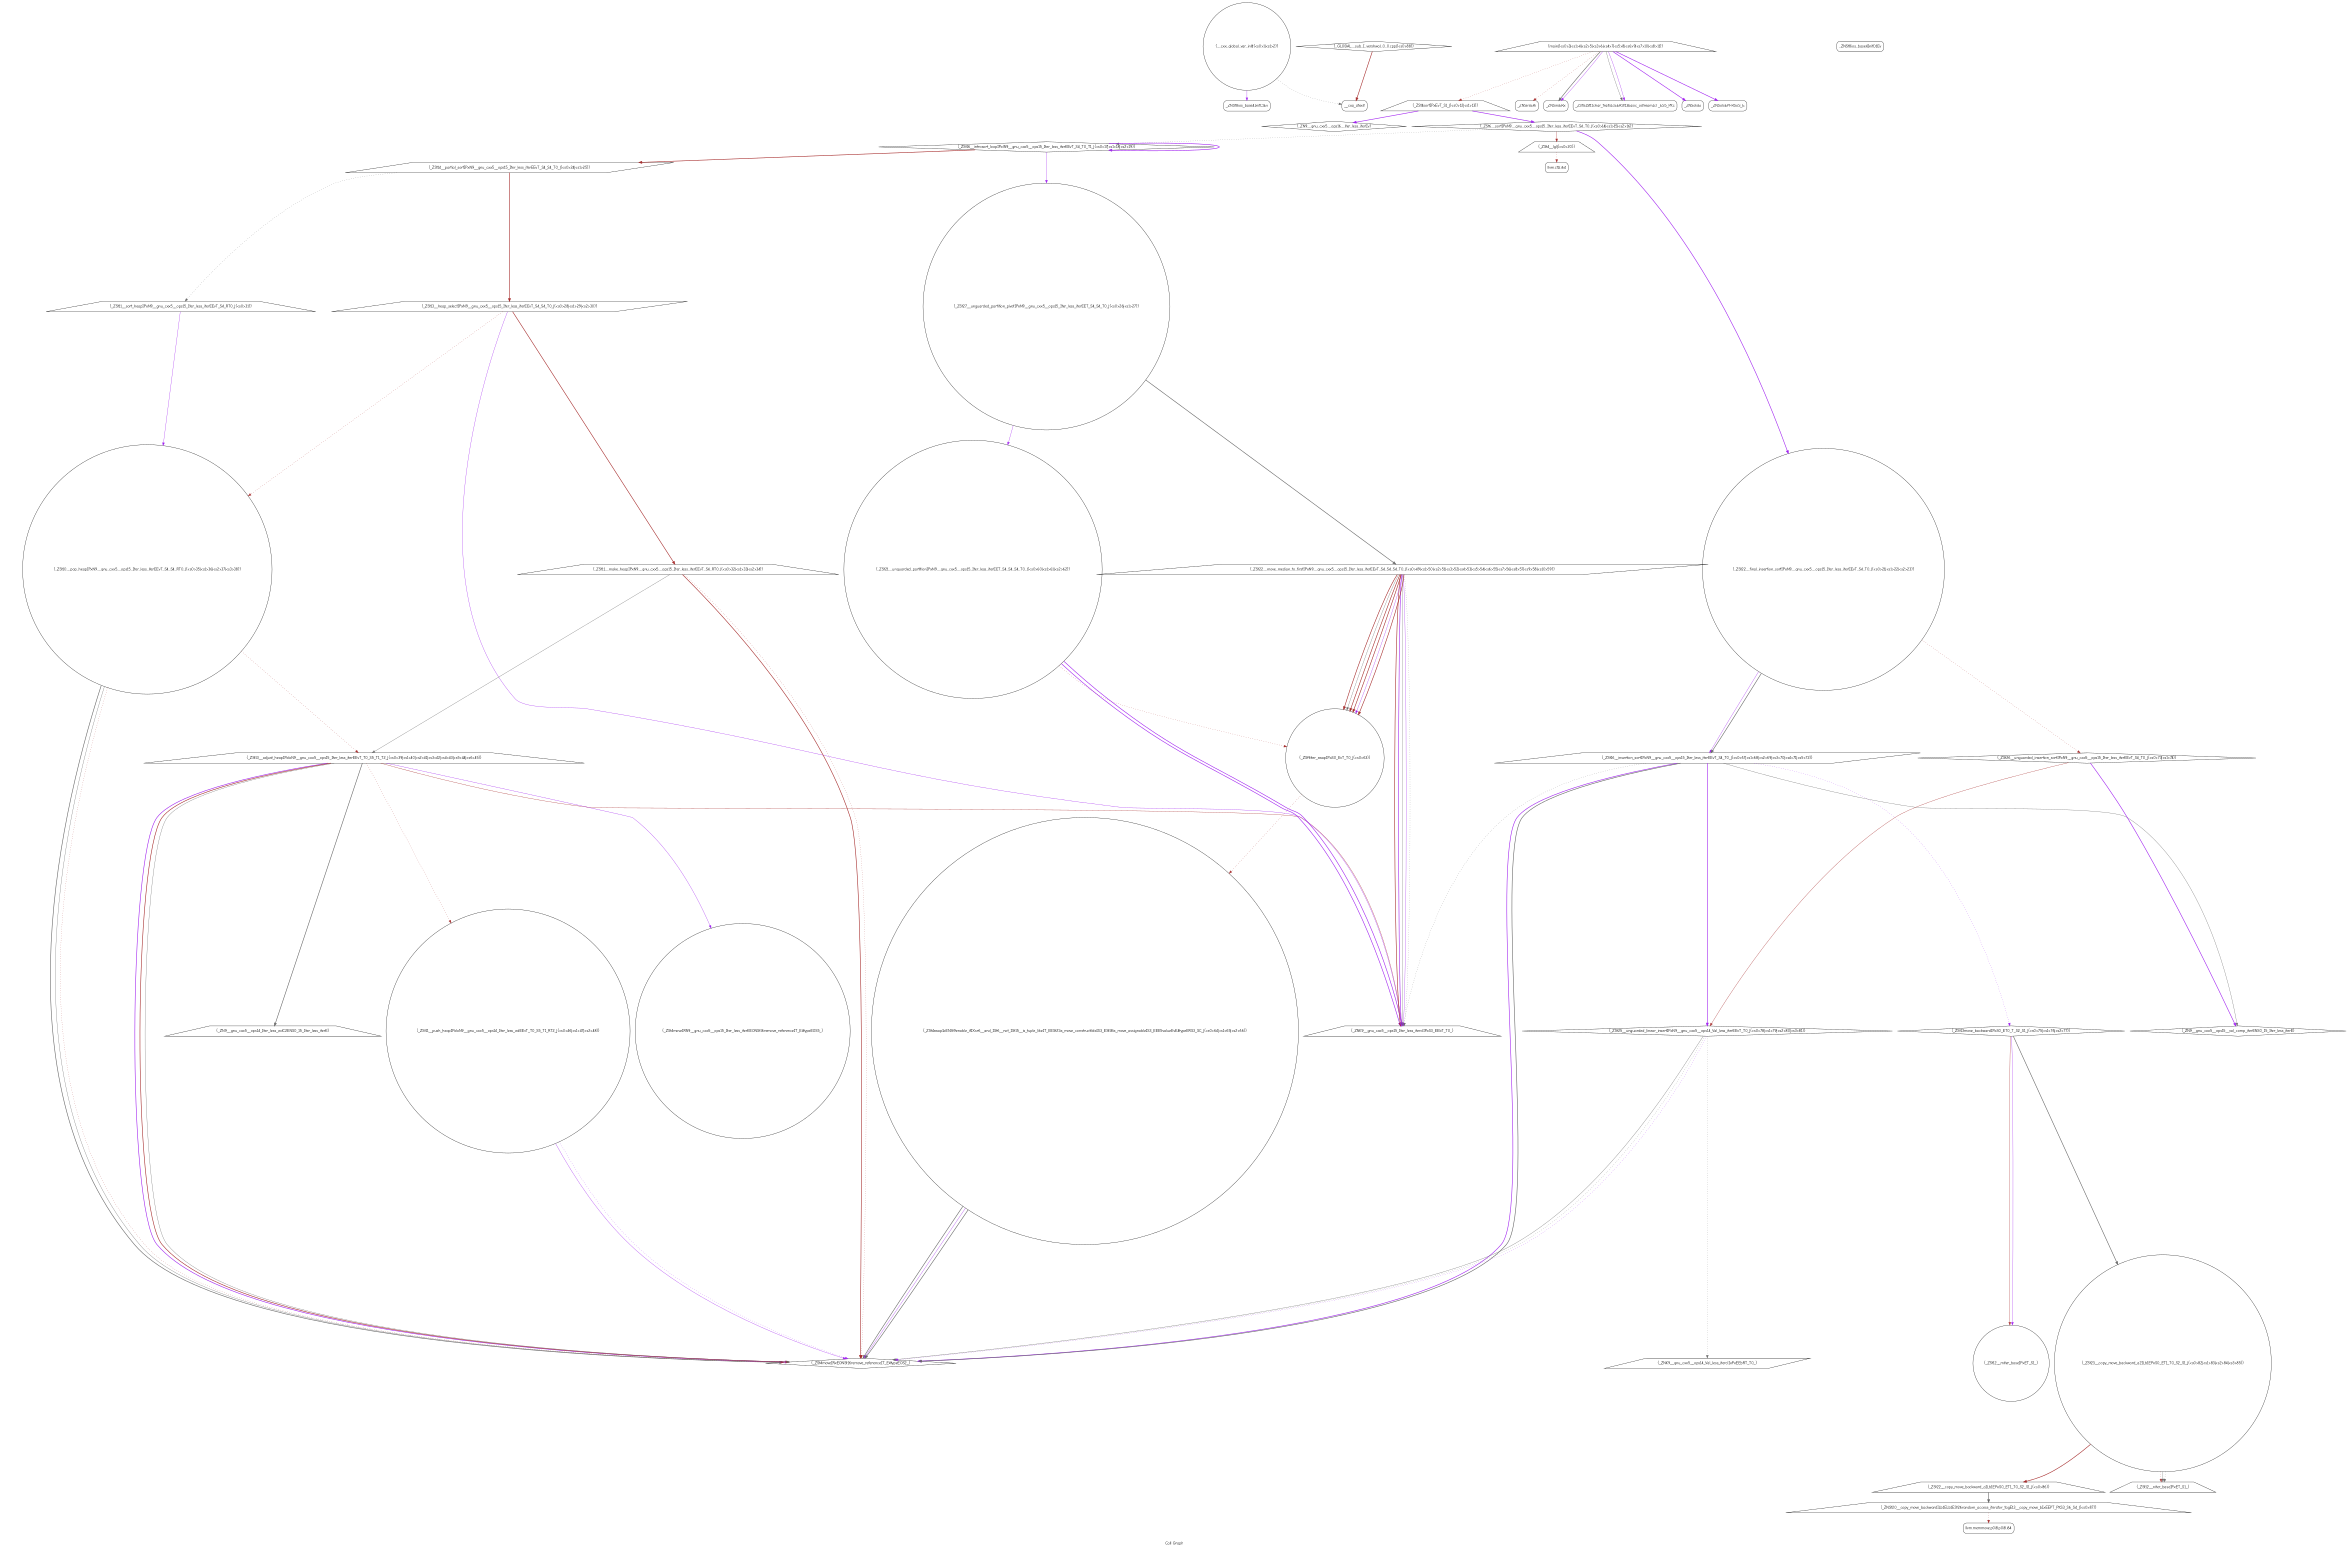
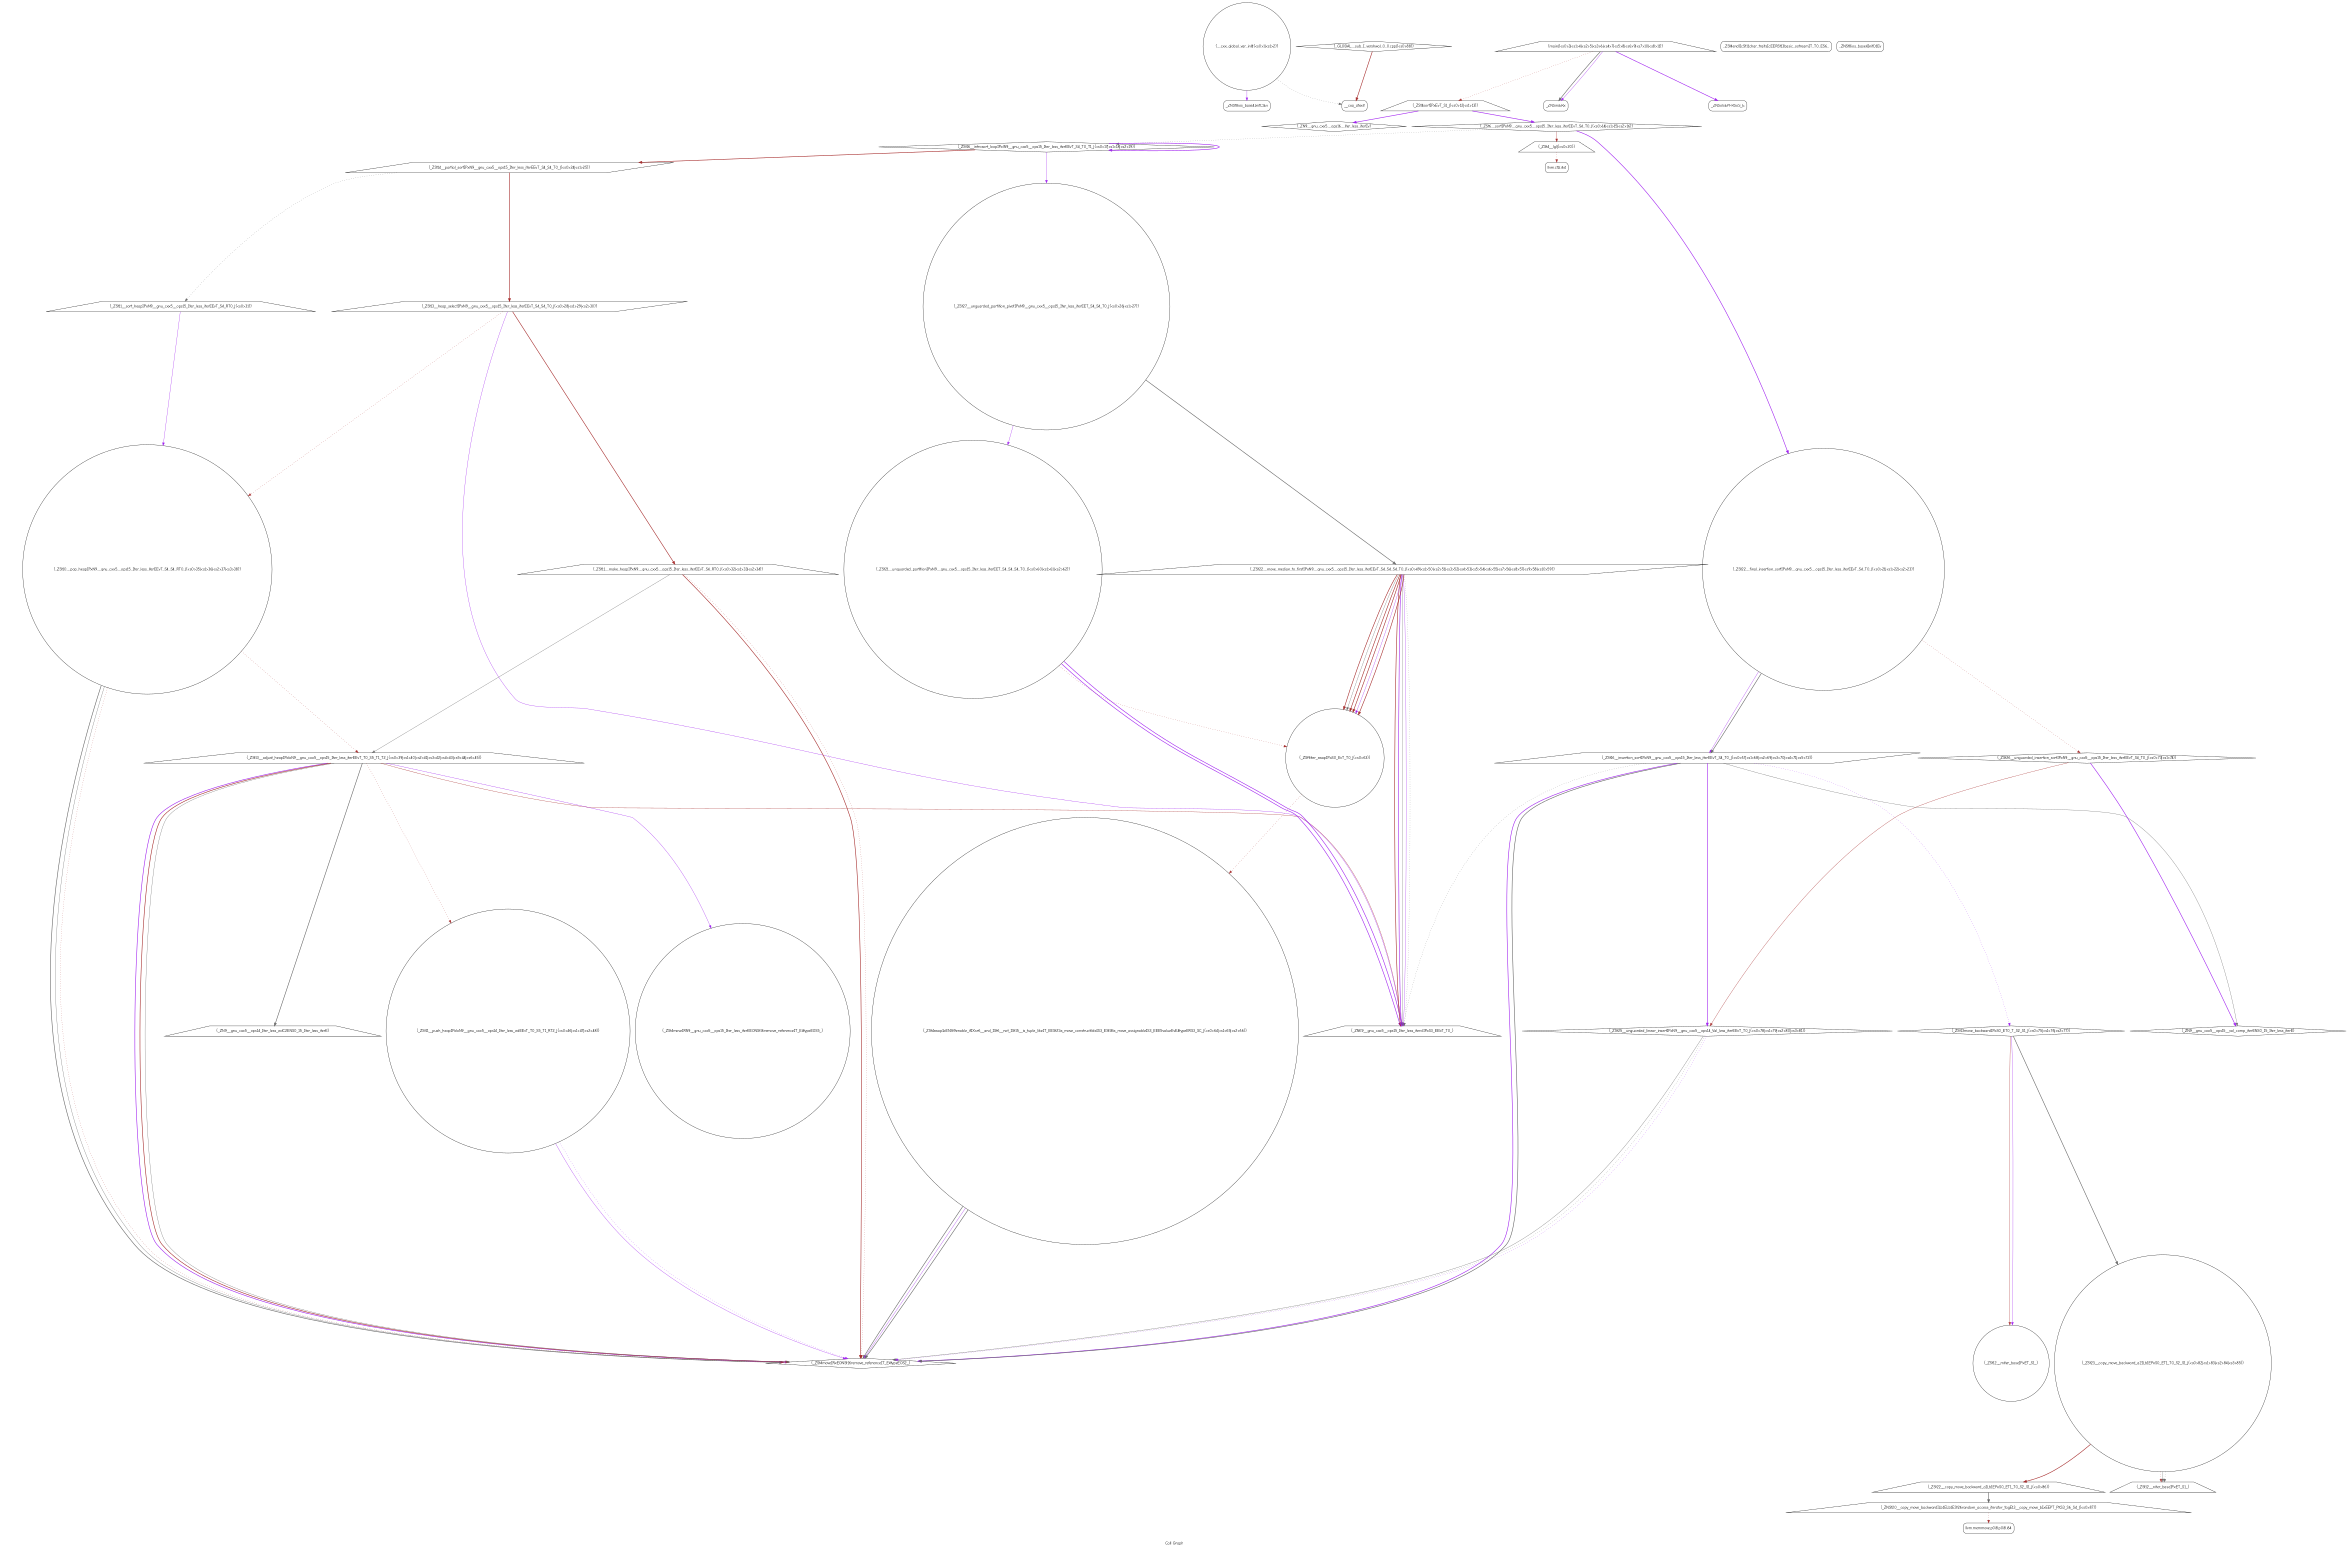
node "_ZSt4endlIcSt11char_traitsIcEERSt13basic_ostreamIT_T0_ES6_": added
node "_ZNSirsERi": removed
node "_ZStlsISt11char_traitsIcEERSt13basic_ostreamIcT_ES5_PKc": removed
node "_ZNSolsEi": removed
node "{_ZNK9__gnu_cxx5__ops14_Val_less_iterclIxPxEEbRT_T0_}": removed
